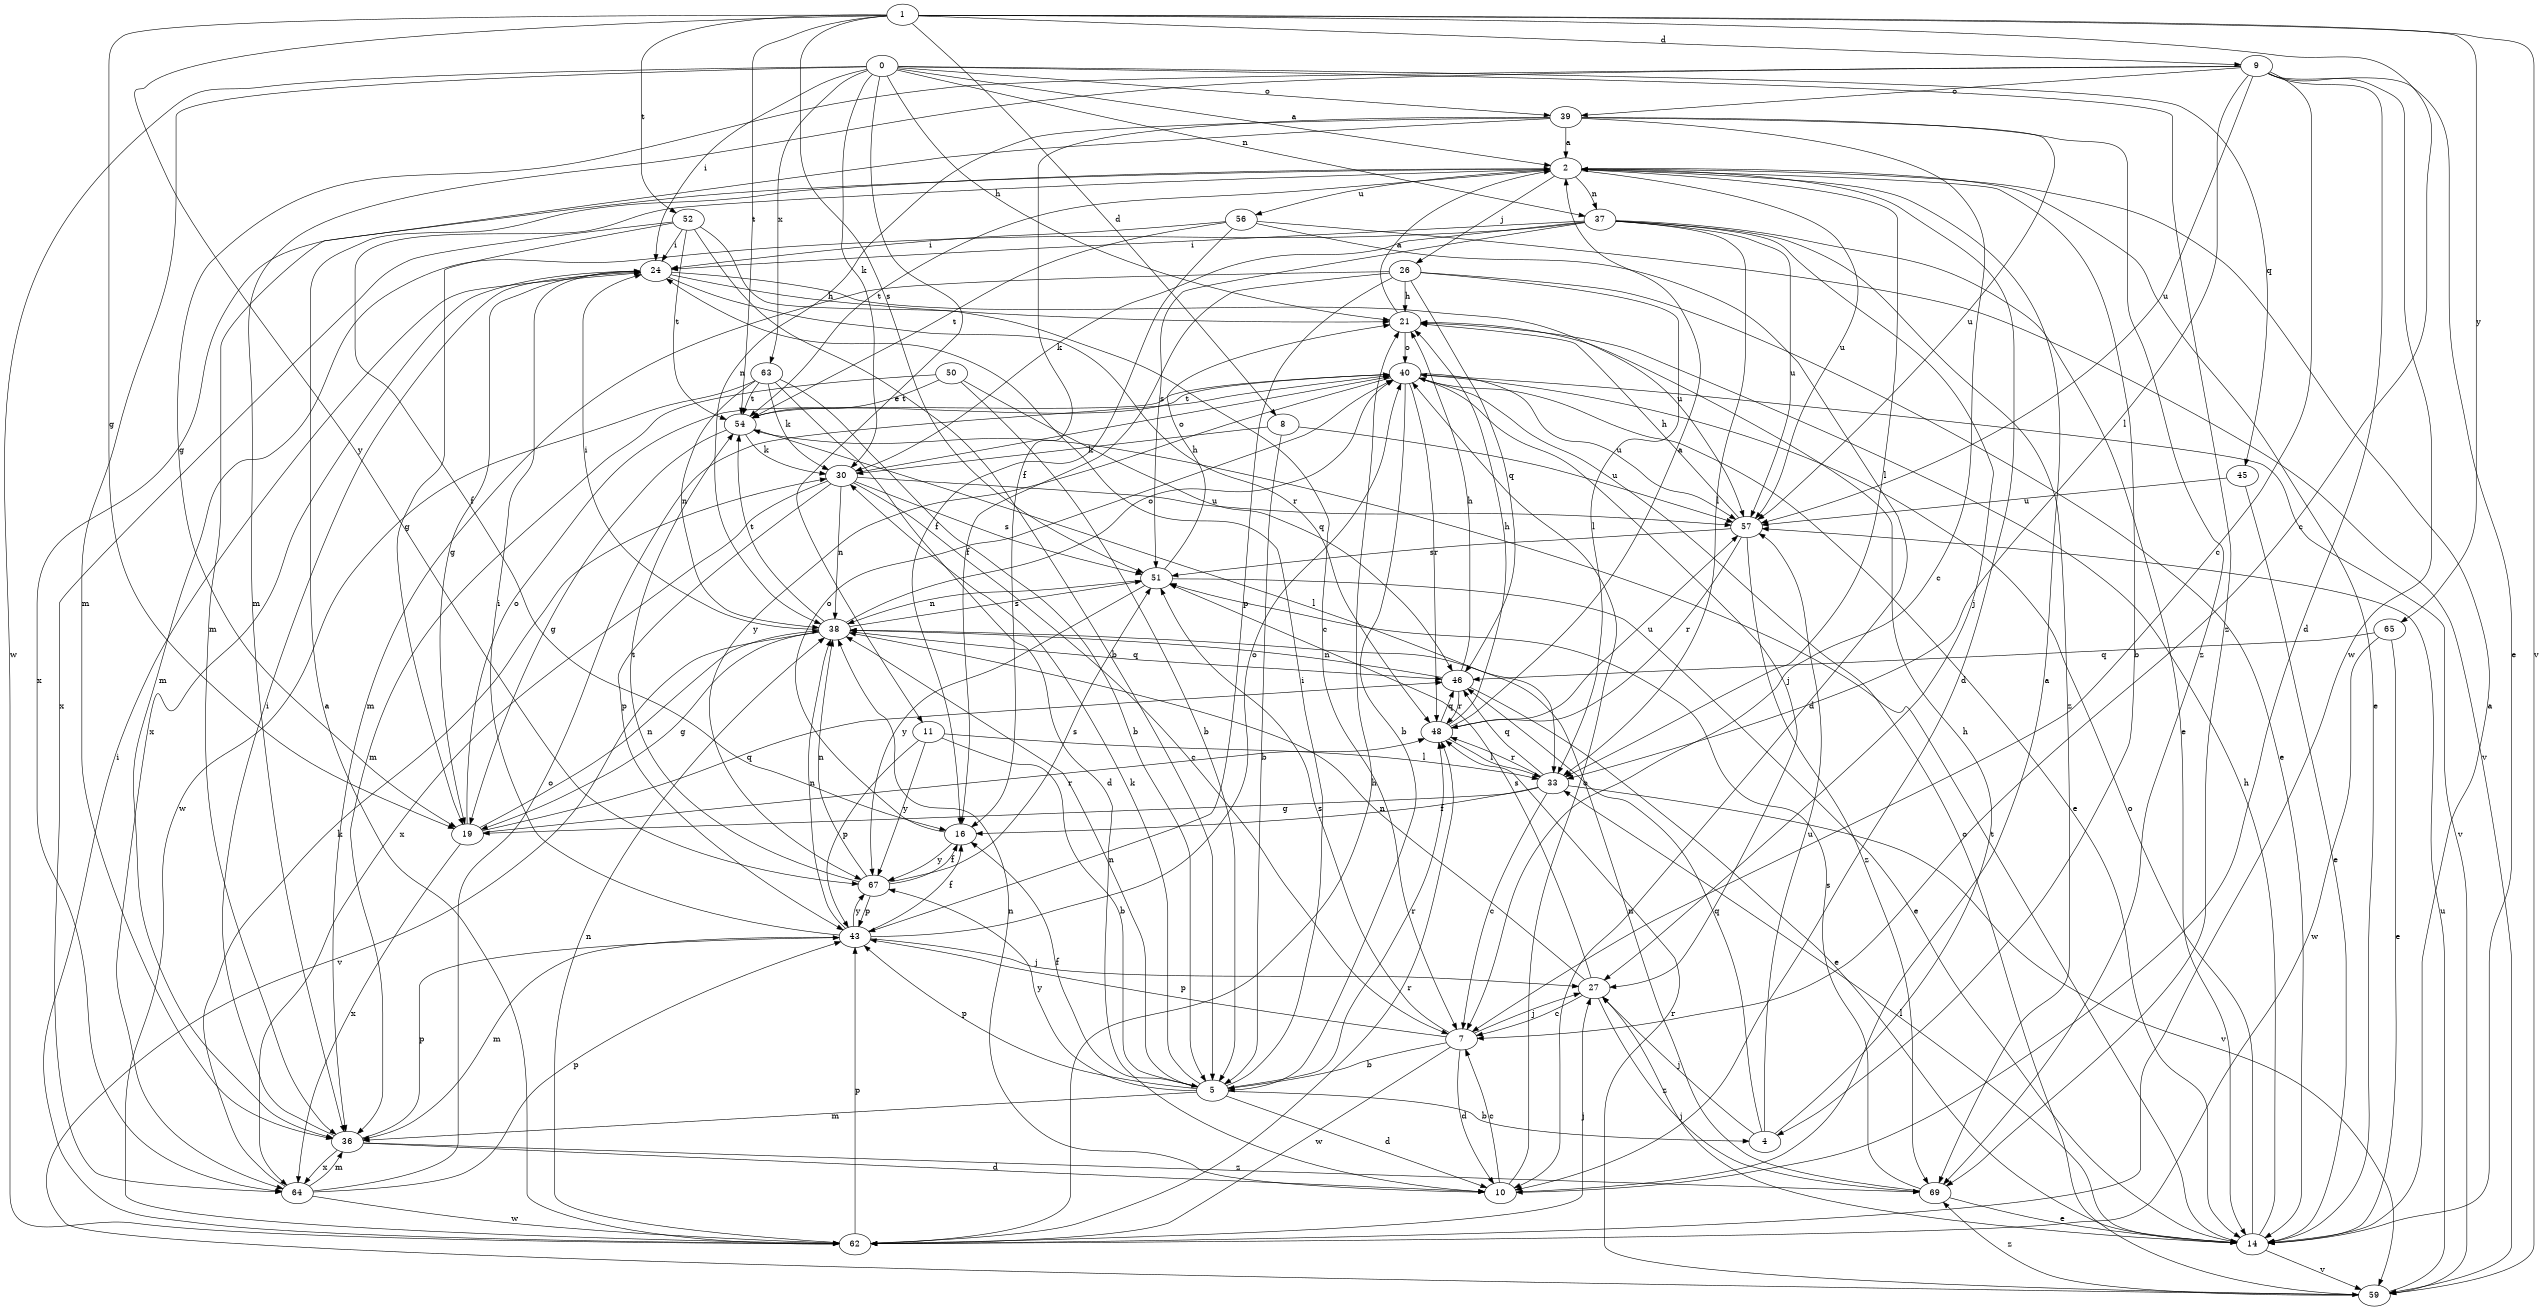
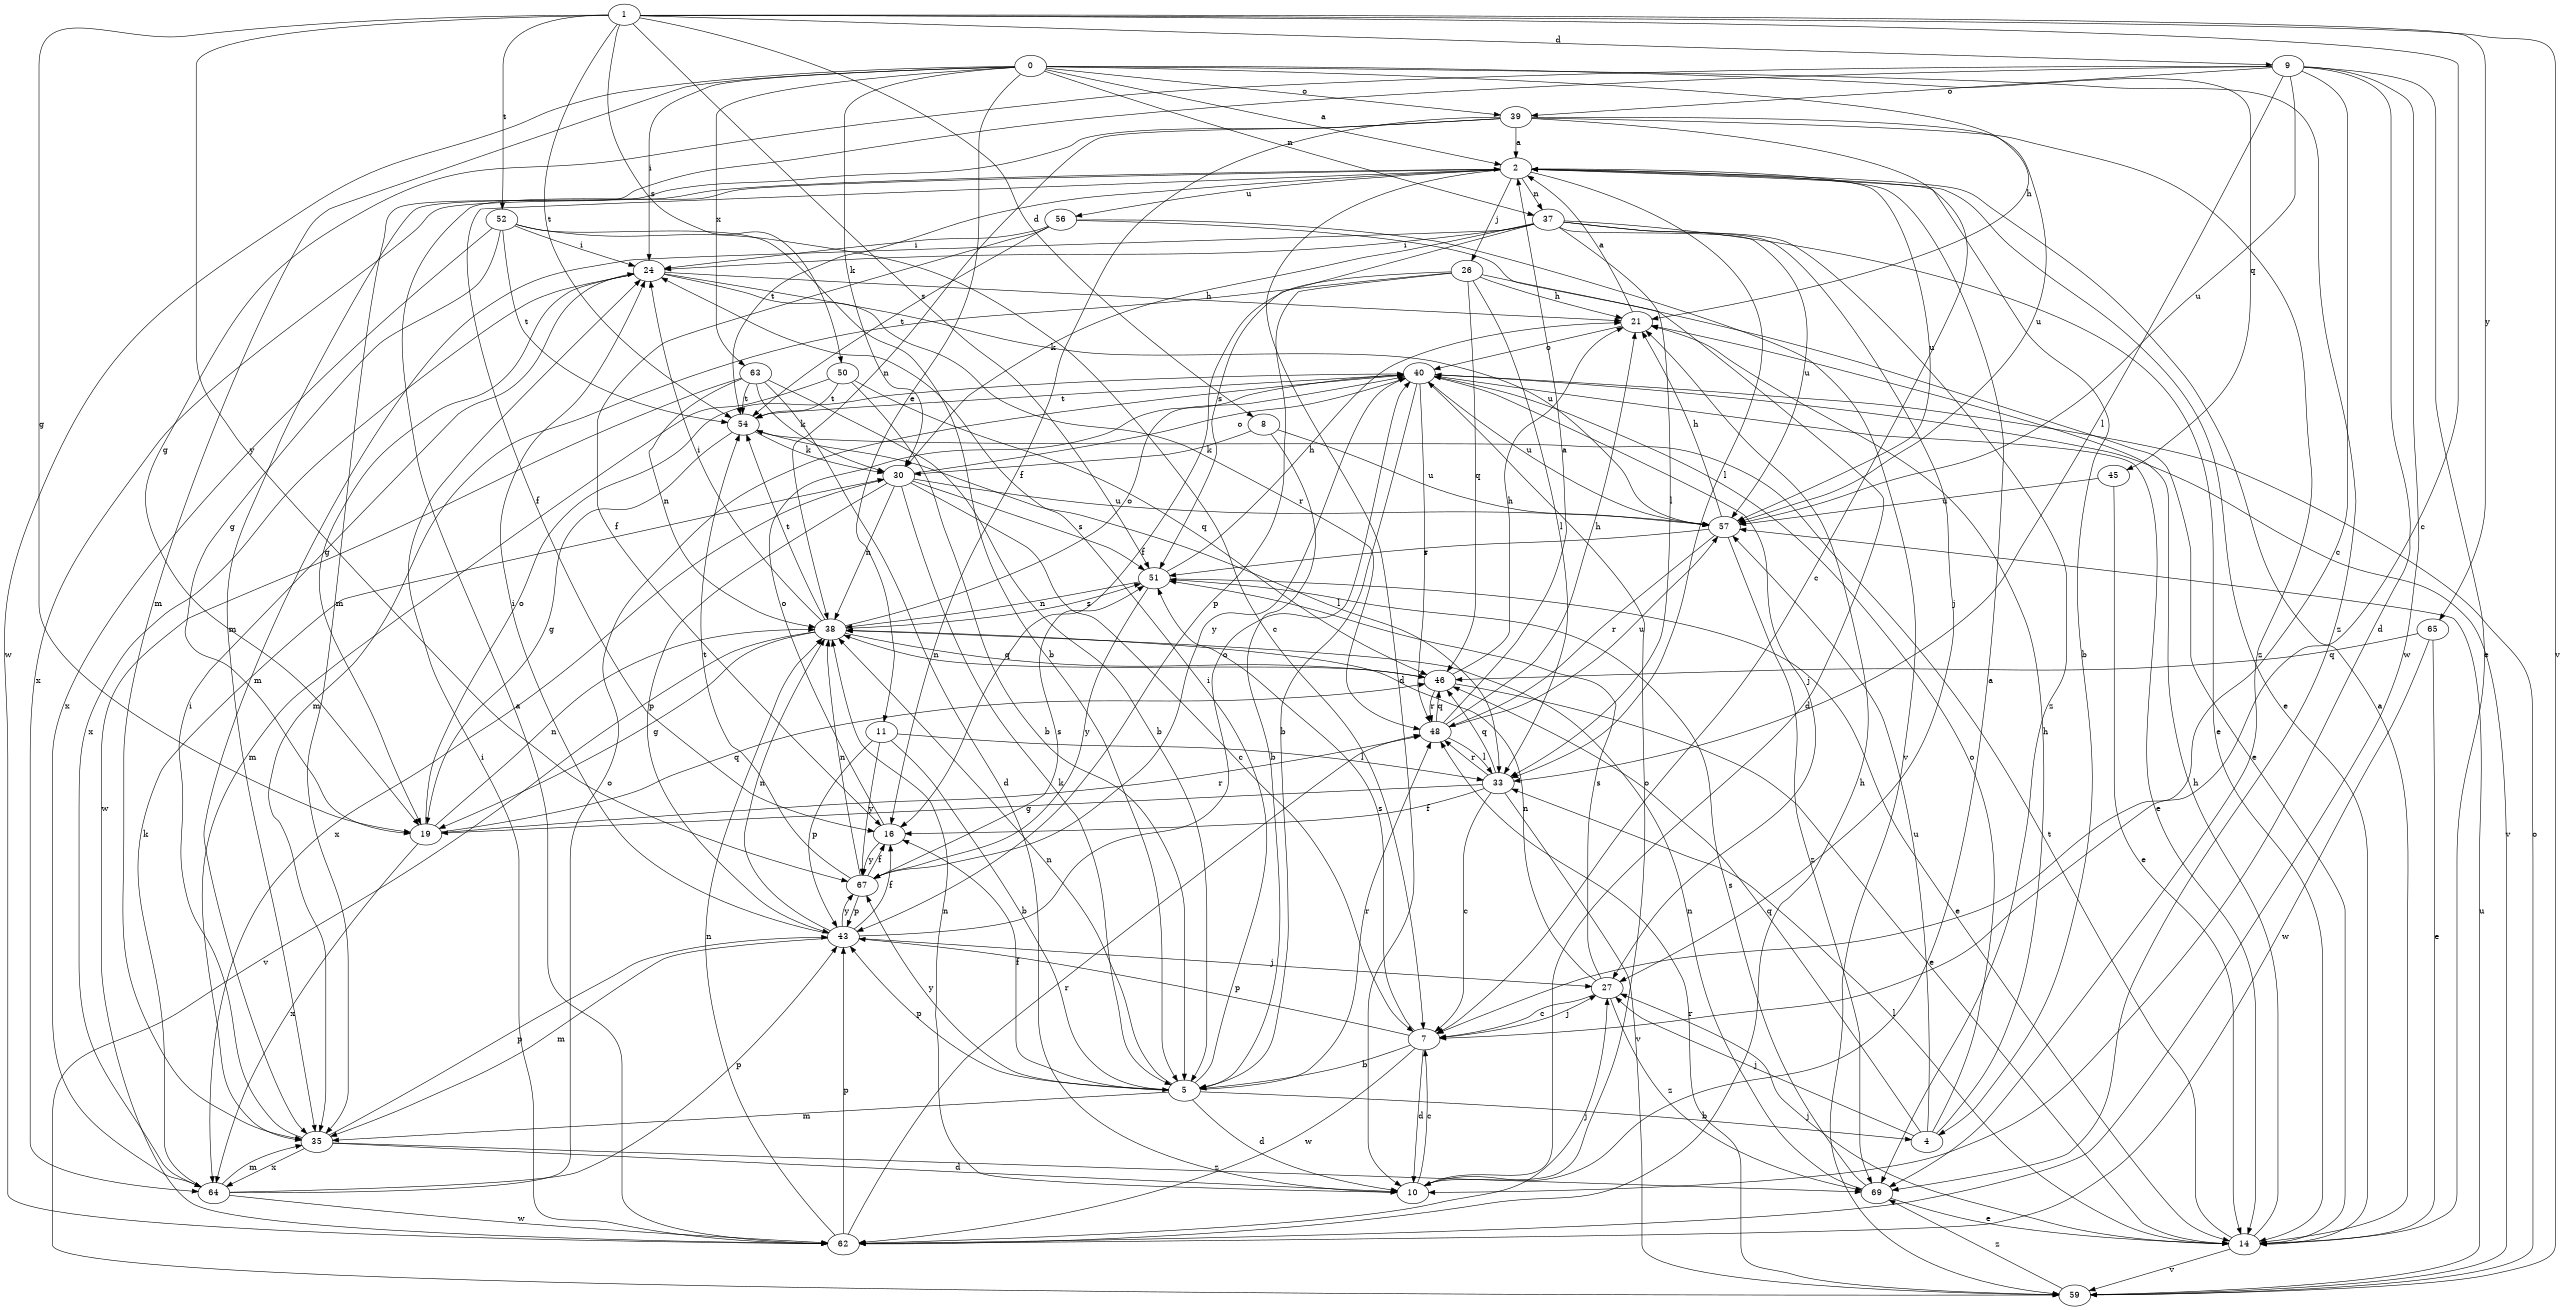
edge "1" -> "50": added, label "s"
edge "14" -> "40": now "4" -> "40"
edge "5" -> "30": reversed
node "36": label "36" -> "35"
